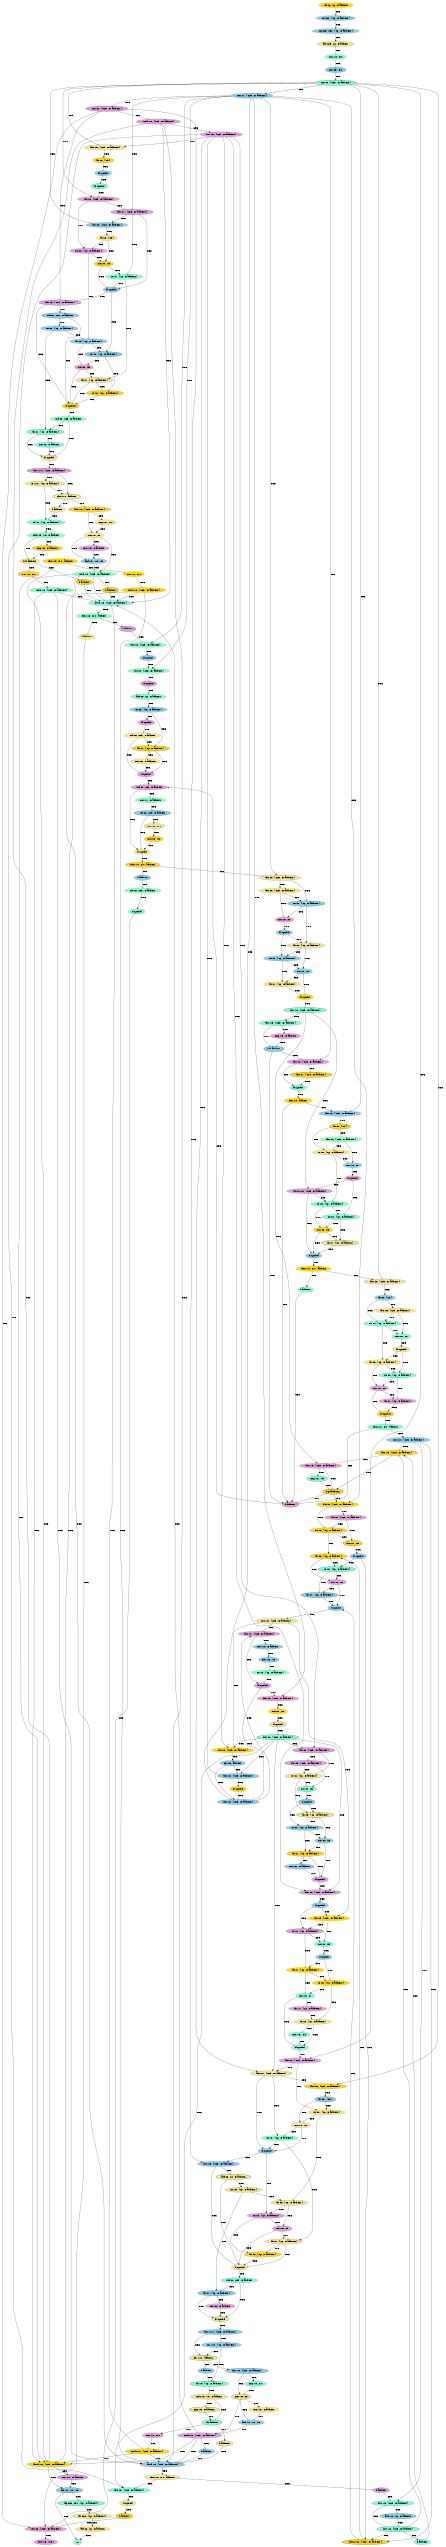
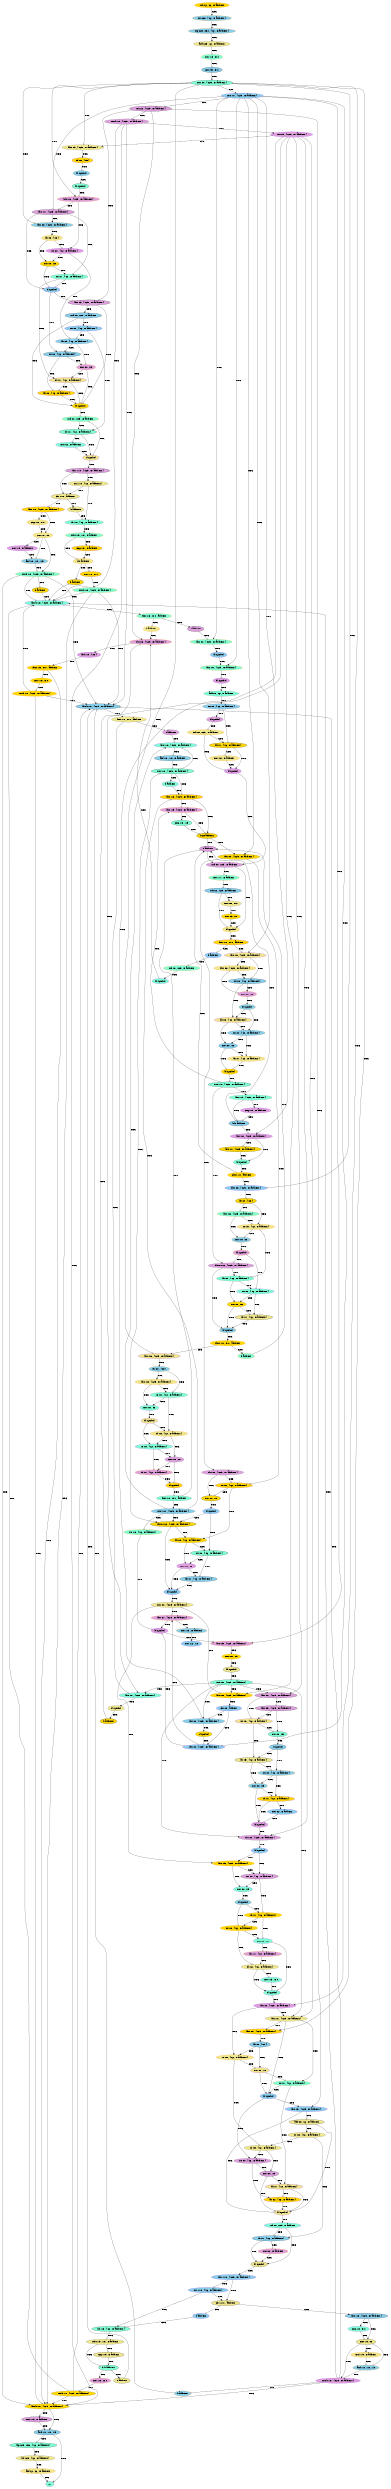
edge "ldrb w9 , [ x8 ]" -> "tbnz w9 , # 0 , address": added, label "DFG"
edge "mov w2 , w8" -> "str w8 , [ sp , # address ]": now "stur wzr , [ x29 , #- address ]" -> "str w8 , [ sp , # address ]"
